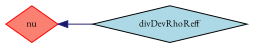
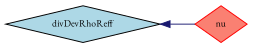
edge "divDevRhoReff" -> "nu": reversed
